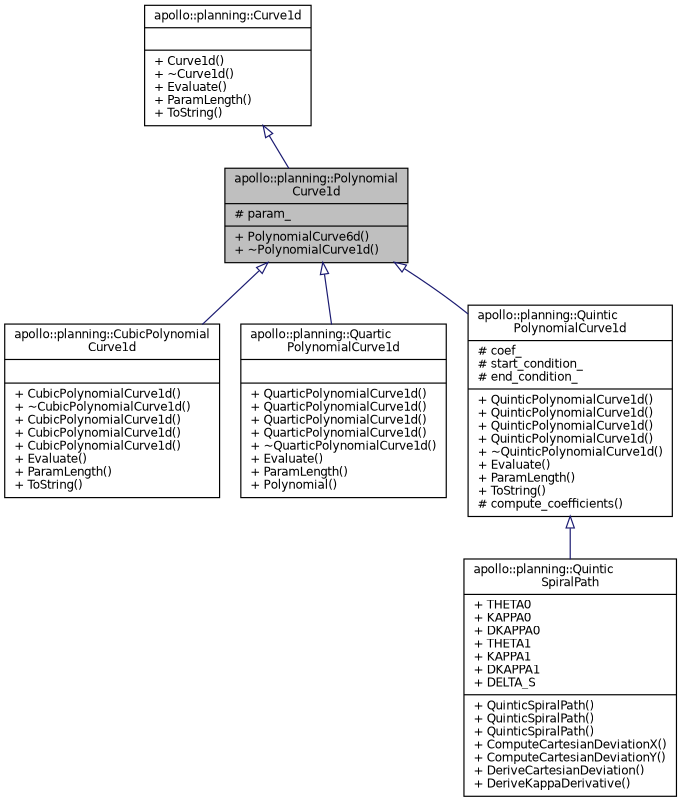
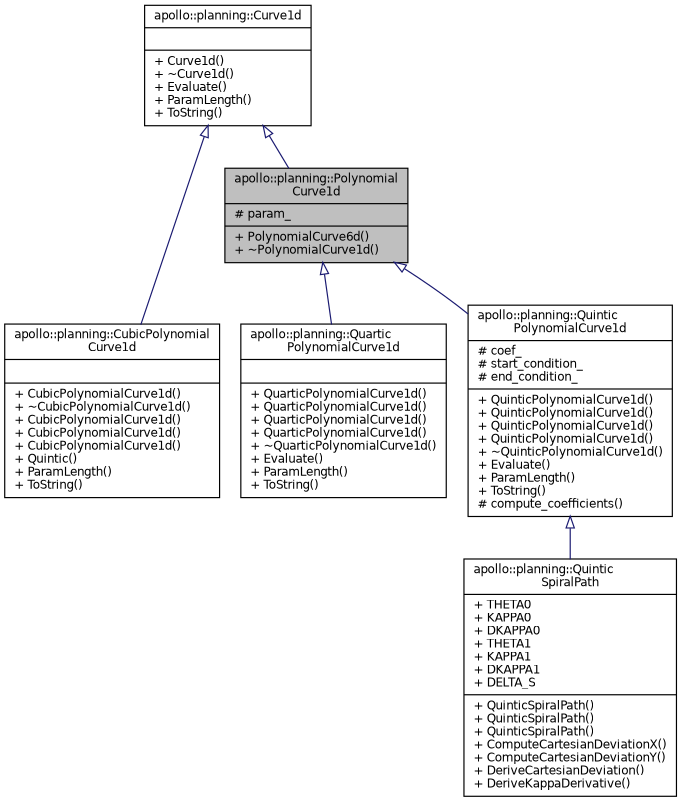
edge "apollo::planning::CubicPolynomial" -> "apollo::planning::Polynomial": now "apollo::planning::CubicPolynomial" -> "apollo::planning::Curve1d"
node "apollo::planning::CubicPolynomial": text "+ Evaluate()" -> "+ Quintic()"
node "apollo::planning::Quartic": text "+ Polynomial()" -> "+ ToString()"
